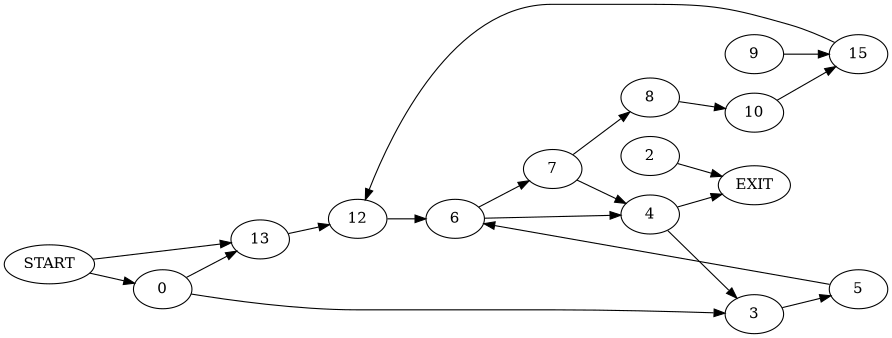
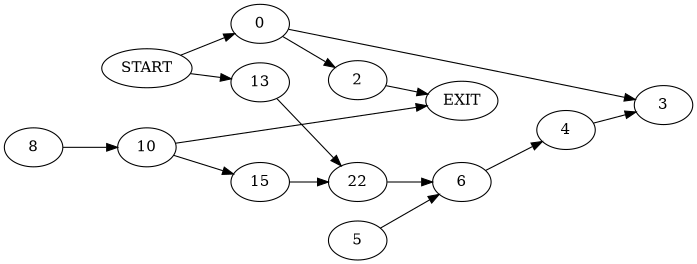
node "9": removed
node "7": removed
edge "4" -> "EXIT": now "10" -> "EXIT"
node "12": label "12" -> "22"
edge "0" -> "13": now "0" -> "2"
edge "3" -> "5": removed
